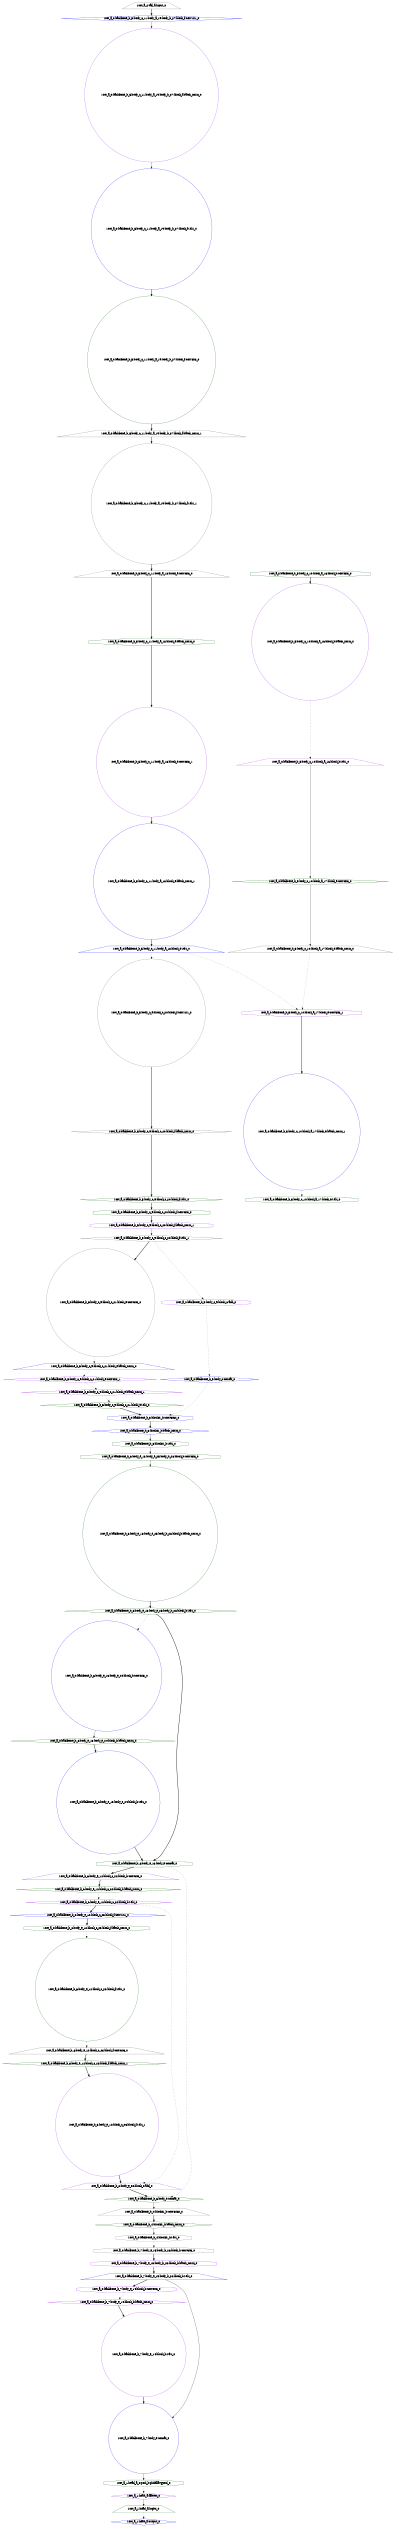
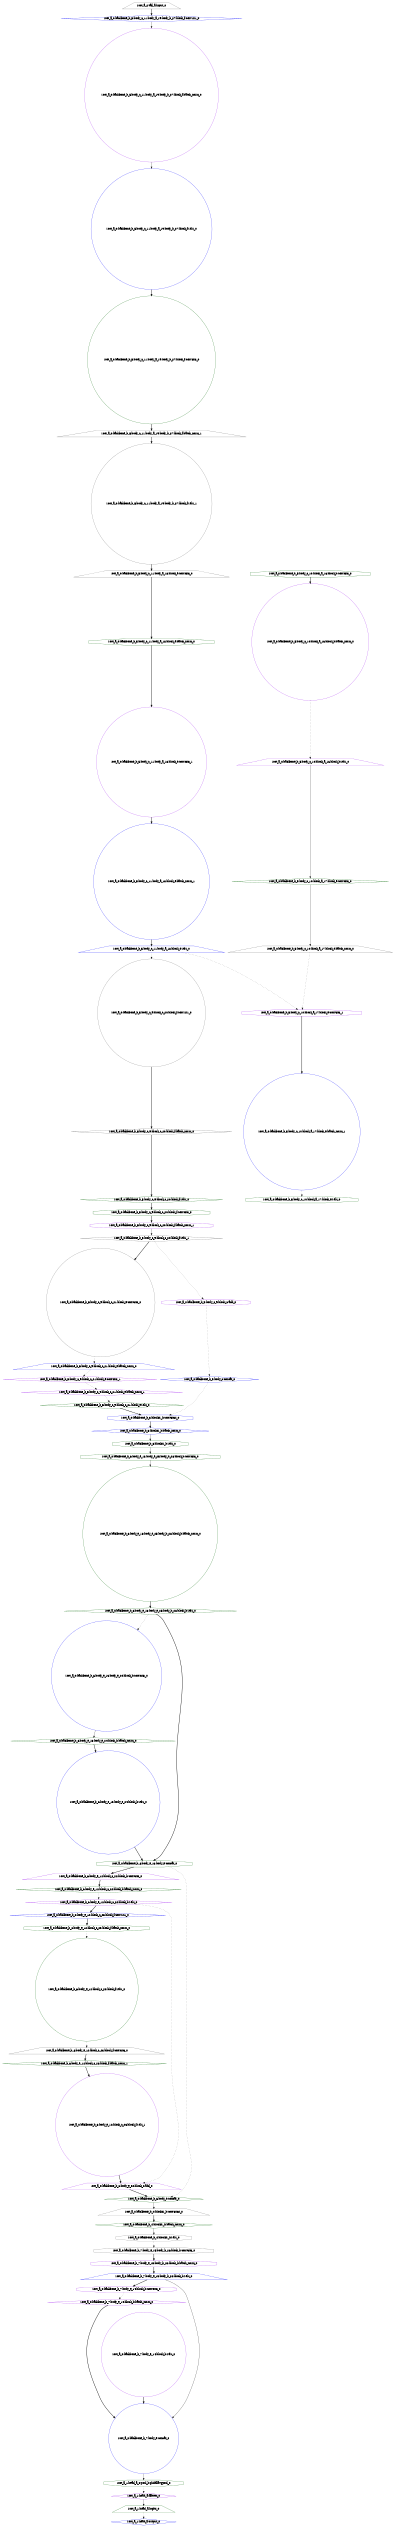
edge "root_a_0/backbone_b_7/body_e_14/block_b/batch_norm_0" -> "root_a_0/backbone_b_7/body_e_14/block_b/relu_0": now "root_a_0/backbone_b_7/body_e_14/block_b/batch_norm_0" -> "root_a_0/backbone_b_7/body_e/concat_0"
